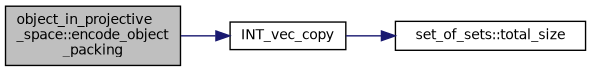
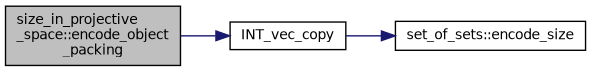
node "object_in_projective _space::encode_object _packing": label "object_in_projective _space::encode_object _packing" -> "size_in_projective _space::encode_object _packing"
node "set_of_sets::total_size": label "set_of_sets::total_size" -> "set_of_sets::encode_size"
